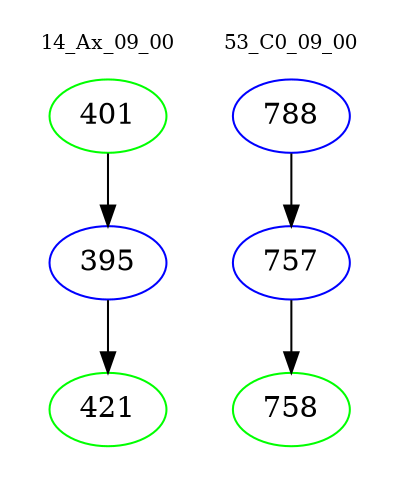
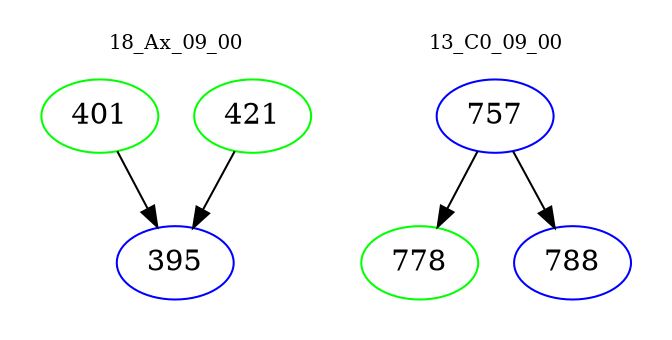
cluster "14_Ax_09_00": label "14_Ax_09_00" -> "18_Ax_09_00"
cluster "53_C0_09_00": label "53_C0_09_00" -> "13_C0_09_00"
edge "788" -> "757": reversed
edge "395" -> "421": reversed
node "758": label "758" -> "778"
